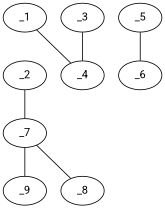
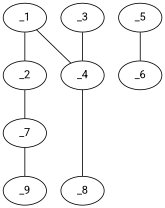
edge "_1" -- "_2": added
edge "_7" -- "_8": now "_4" -- "_8"
